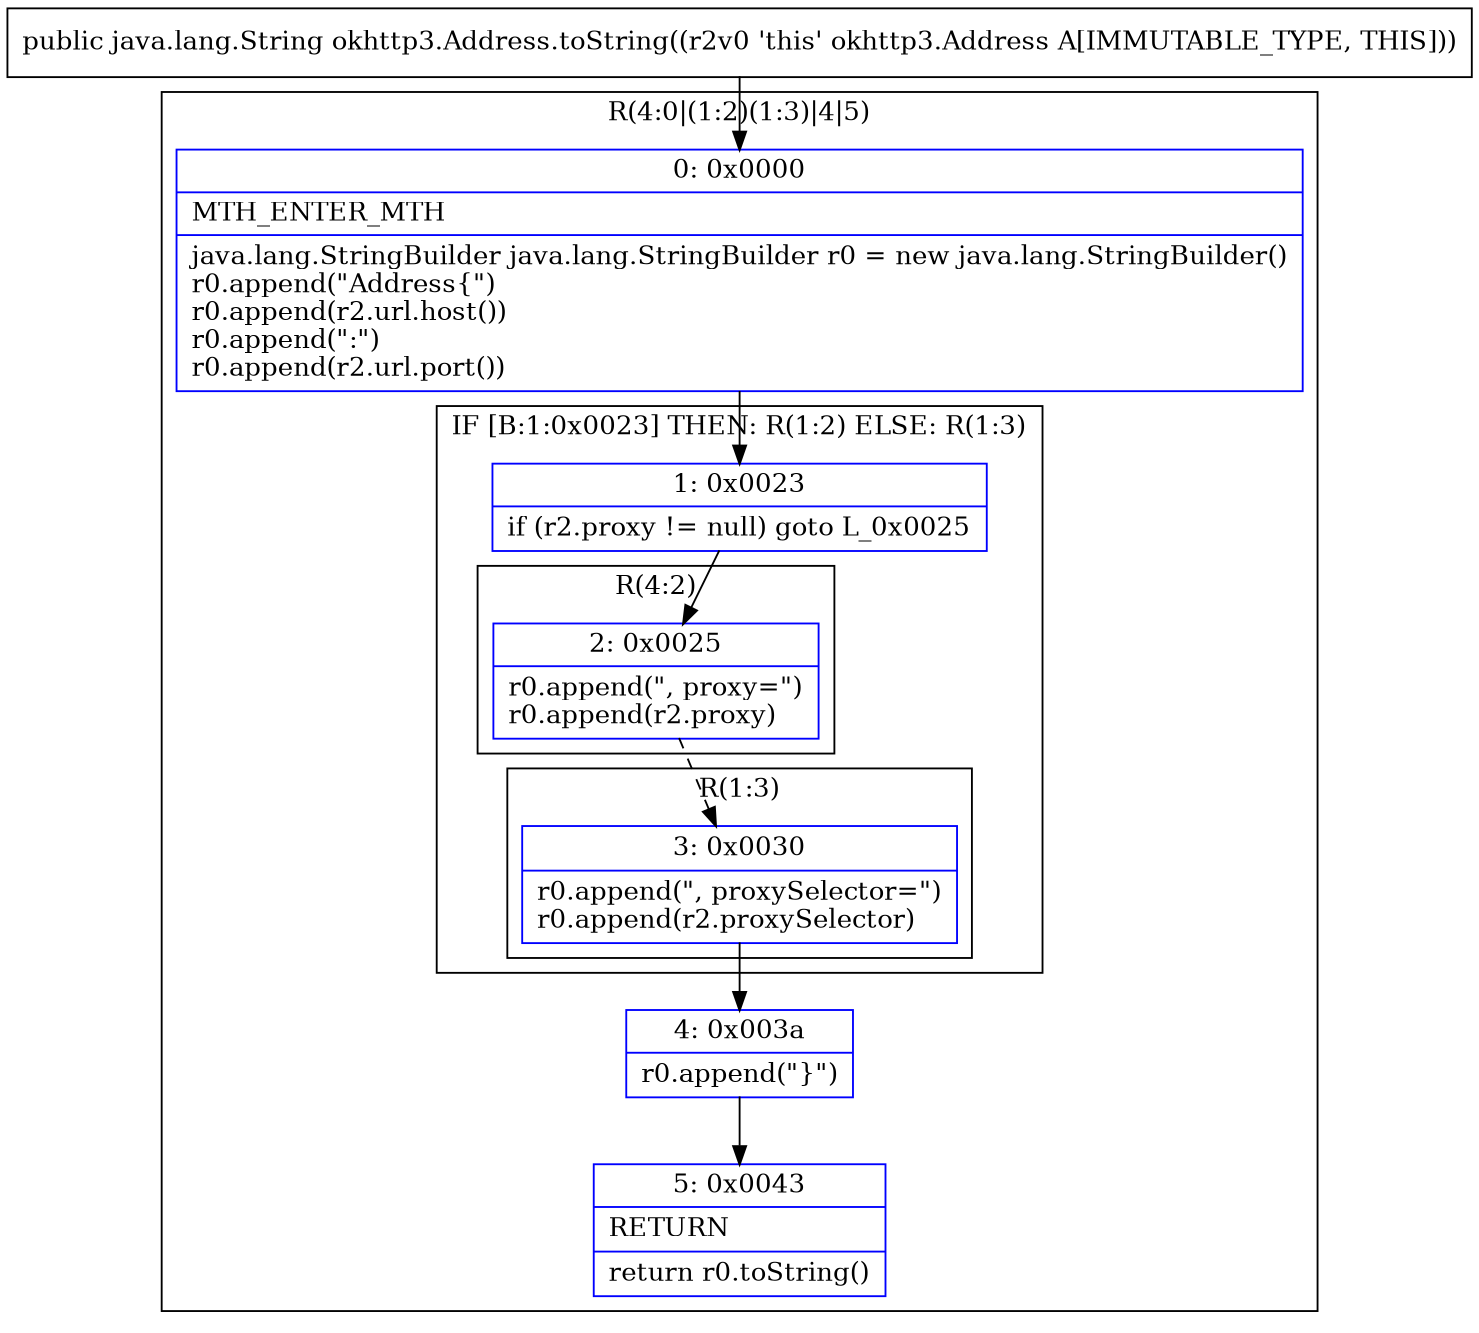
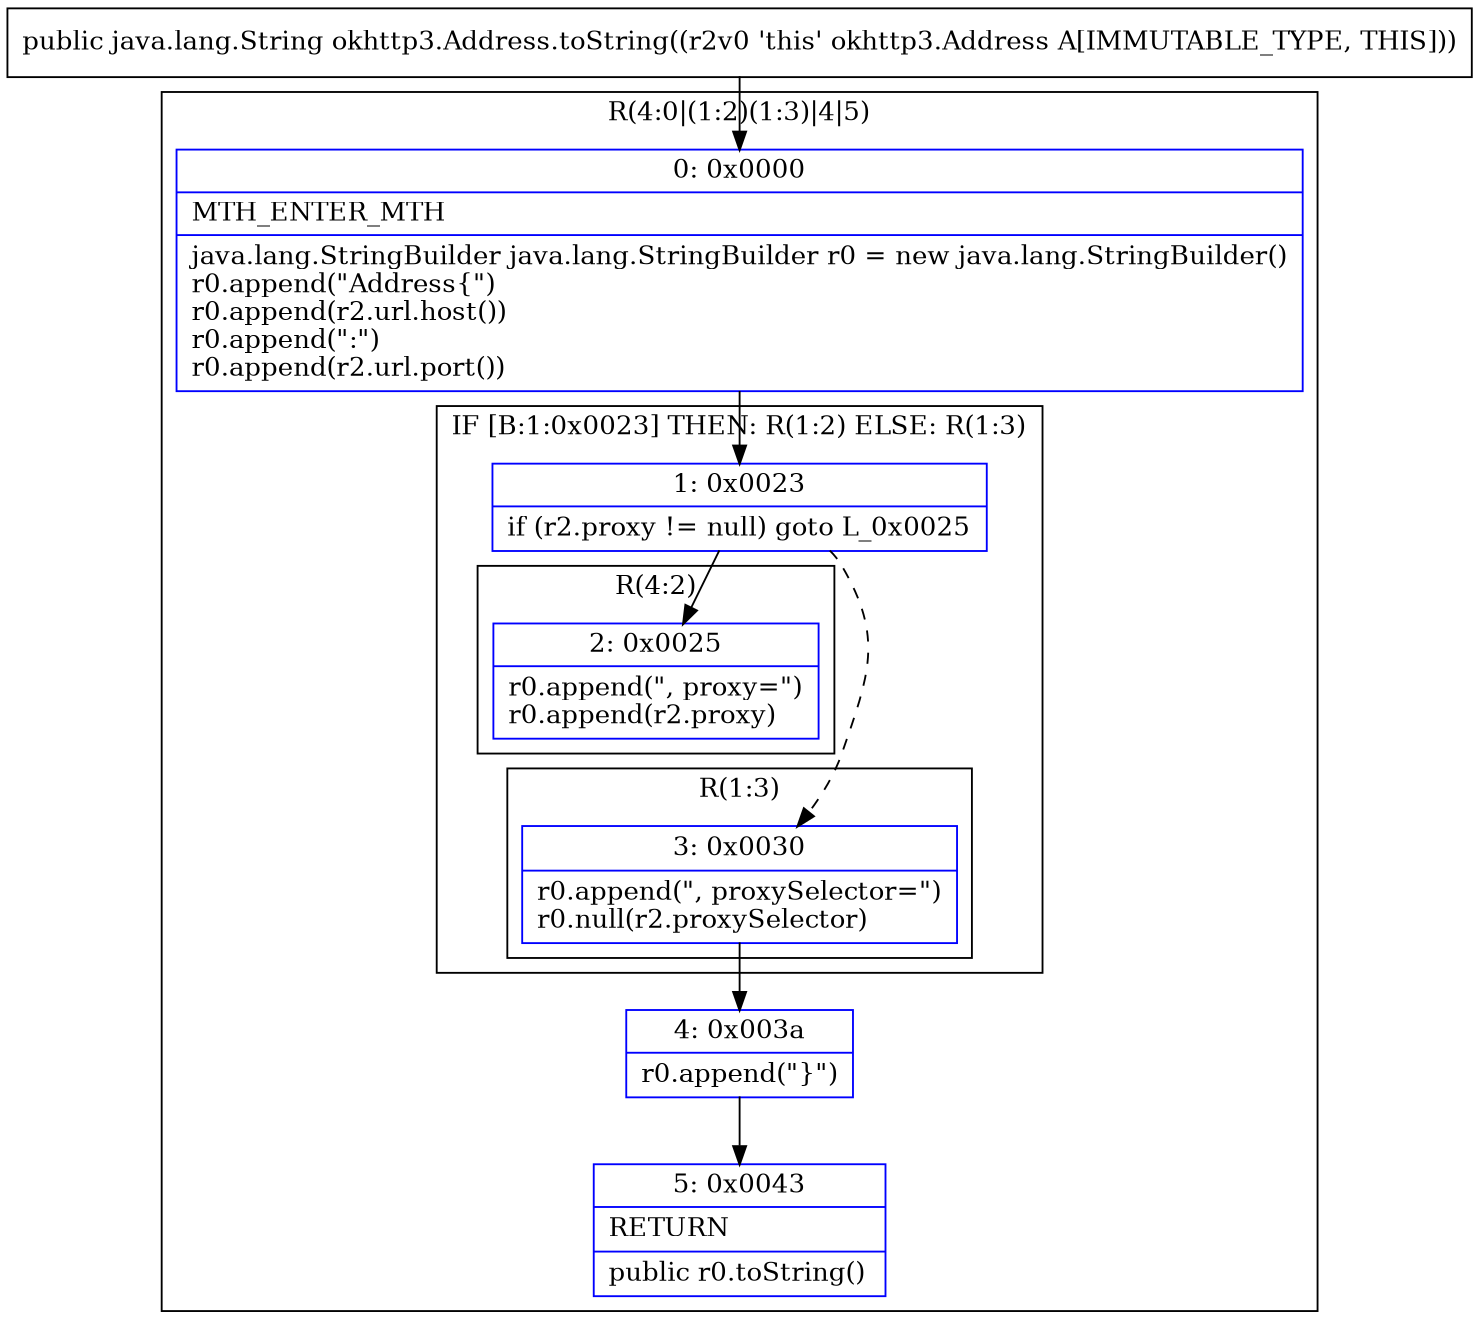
edge "2: 0x0025" -> "3: 0x0030": now "1: 0x0023" -> "3: 0x0030"
node "3: 0x0030": text "r0.append(r2.proxySelector)" -> "r0.null(r2.proxySelector)"
node "5: 0x0043": text "return r0.toString()" -> "public r0.toString()"
